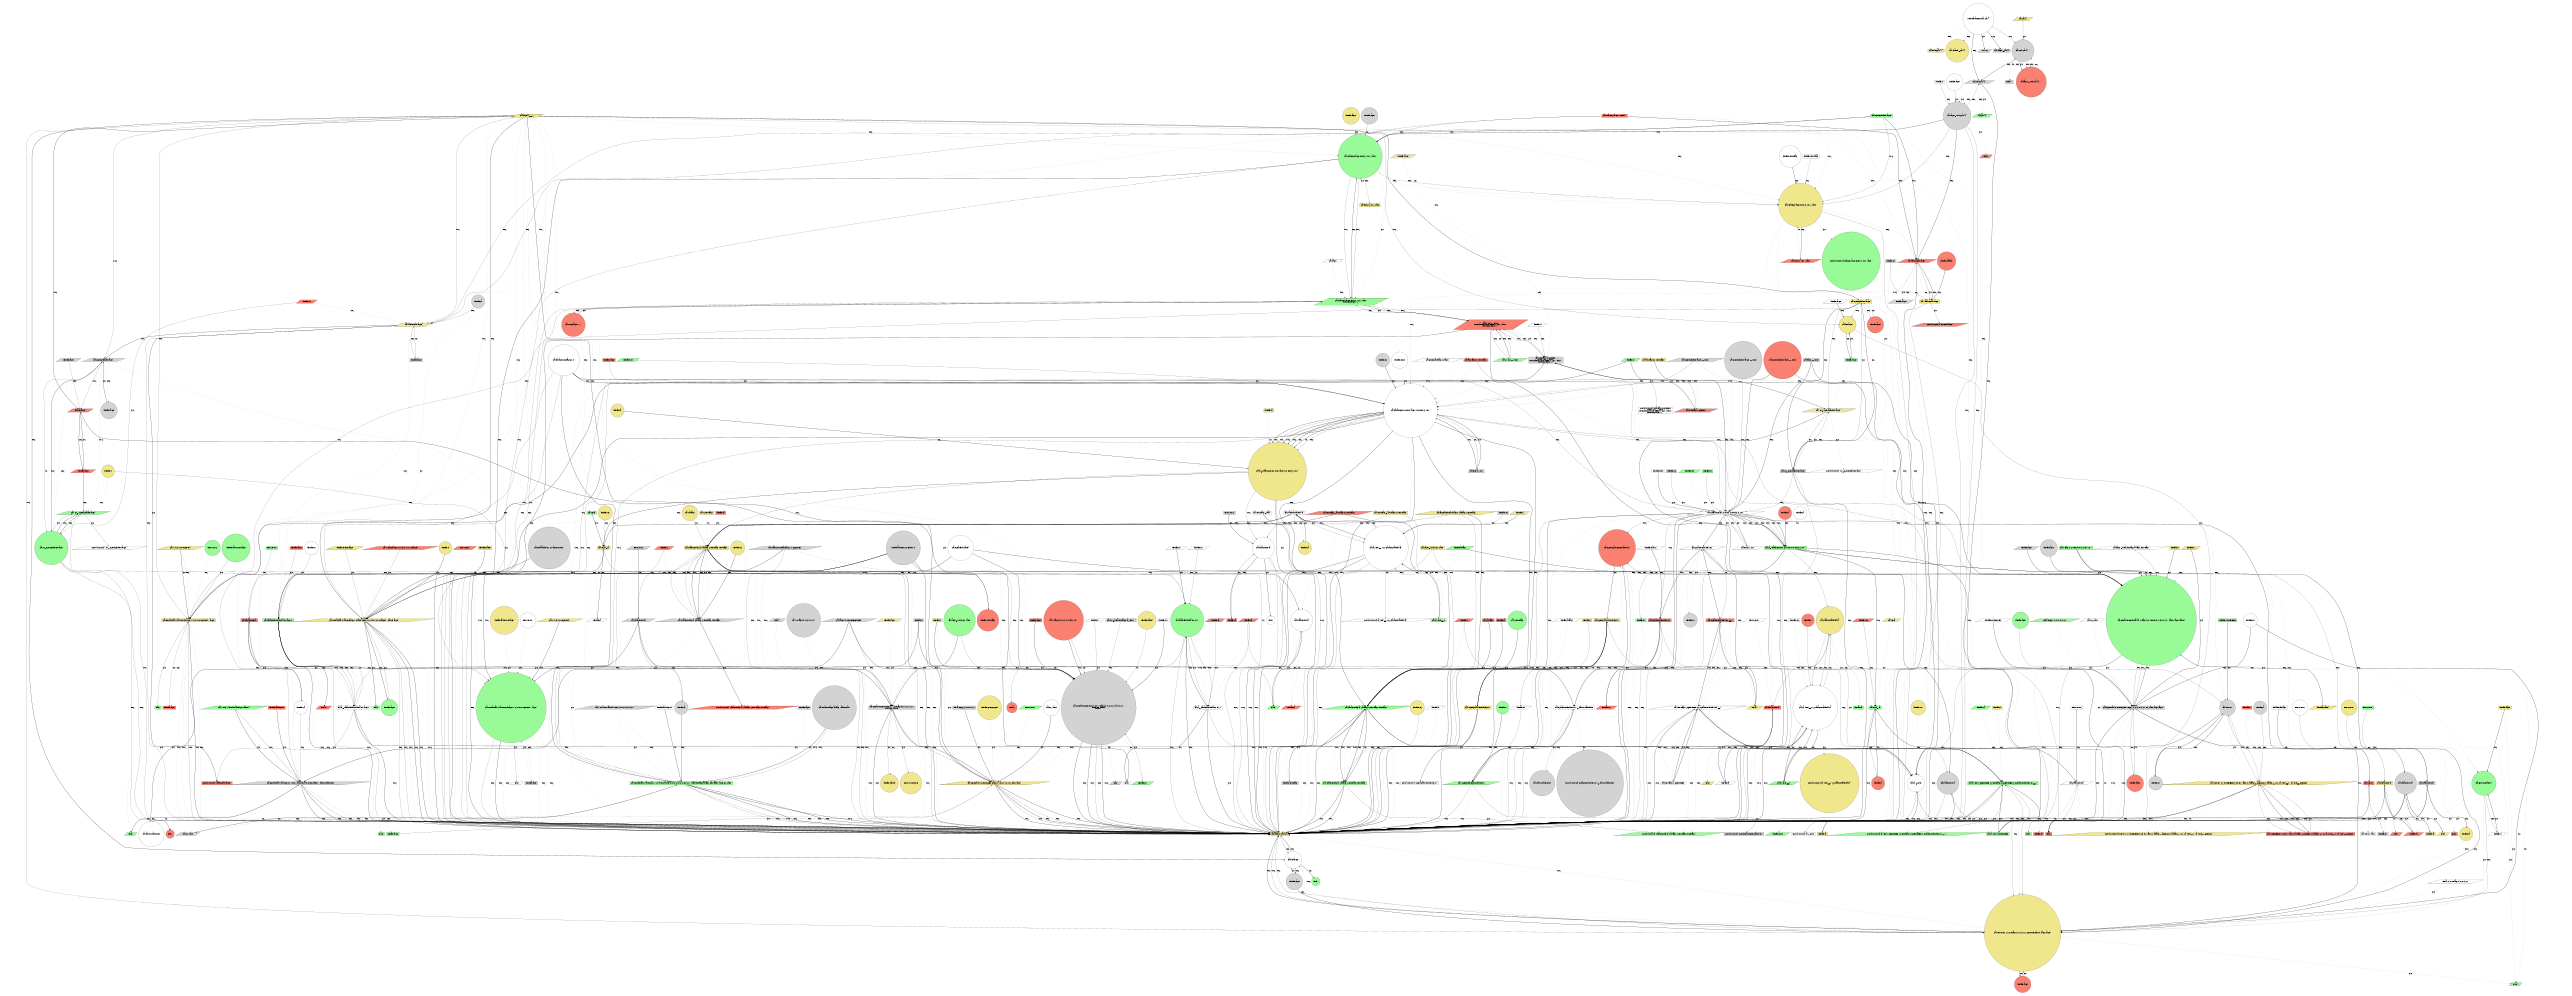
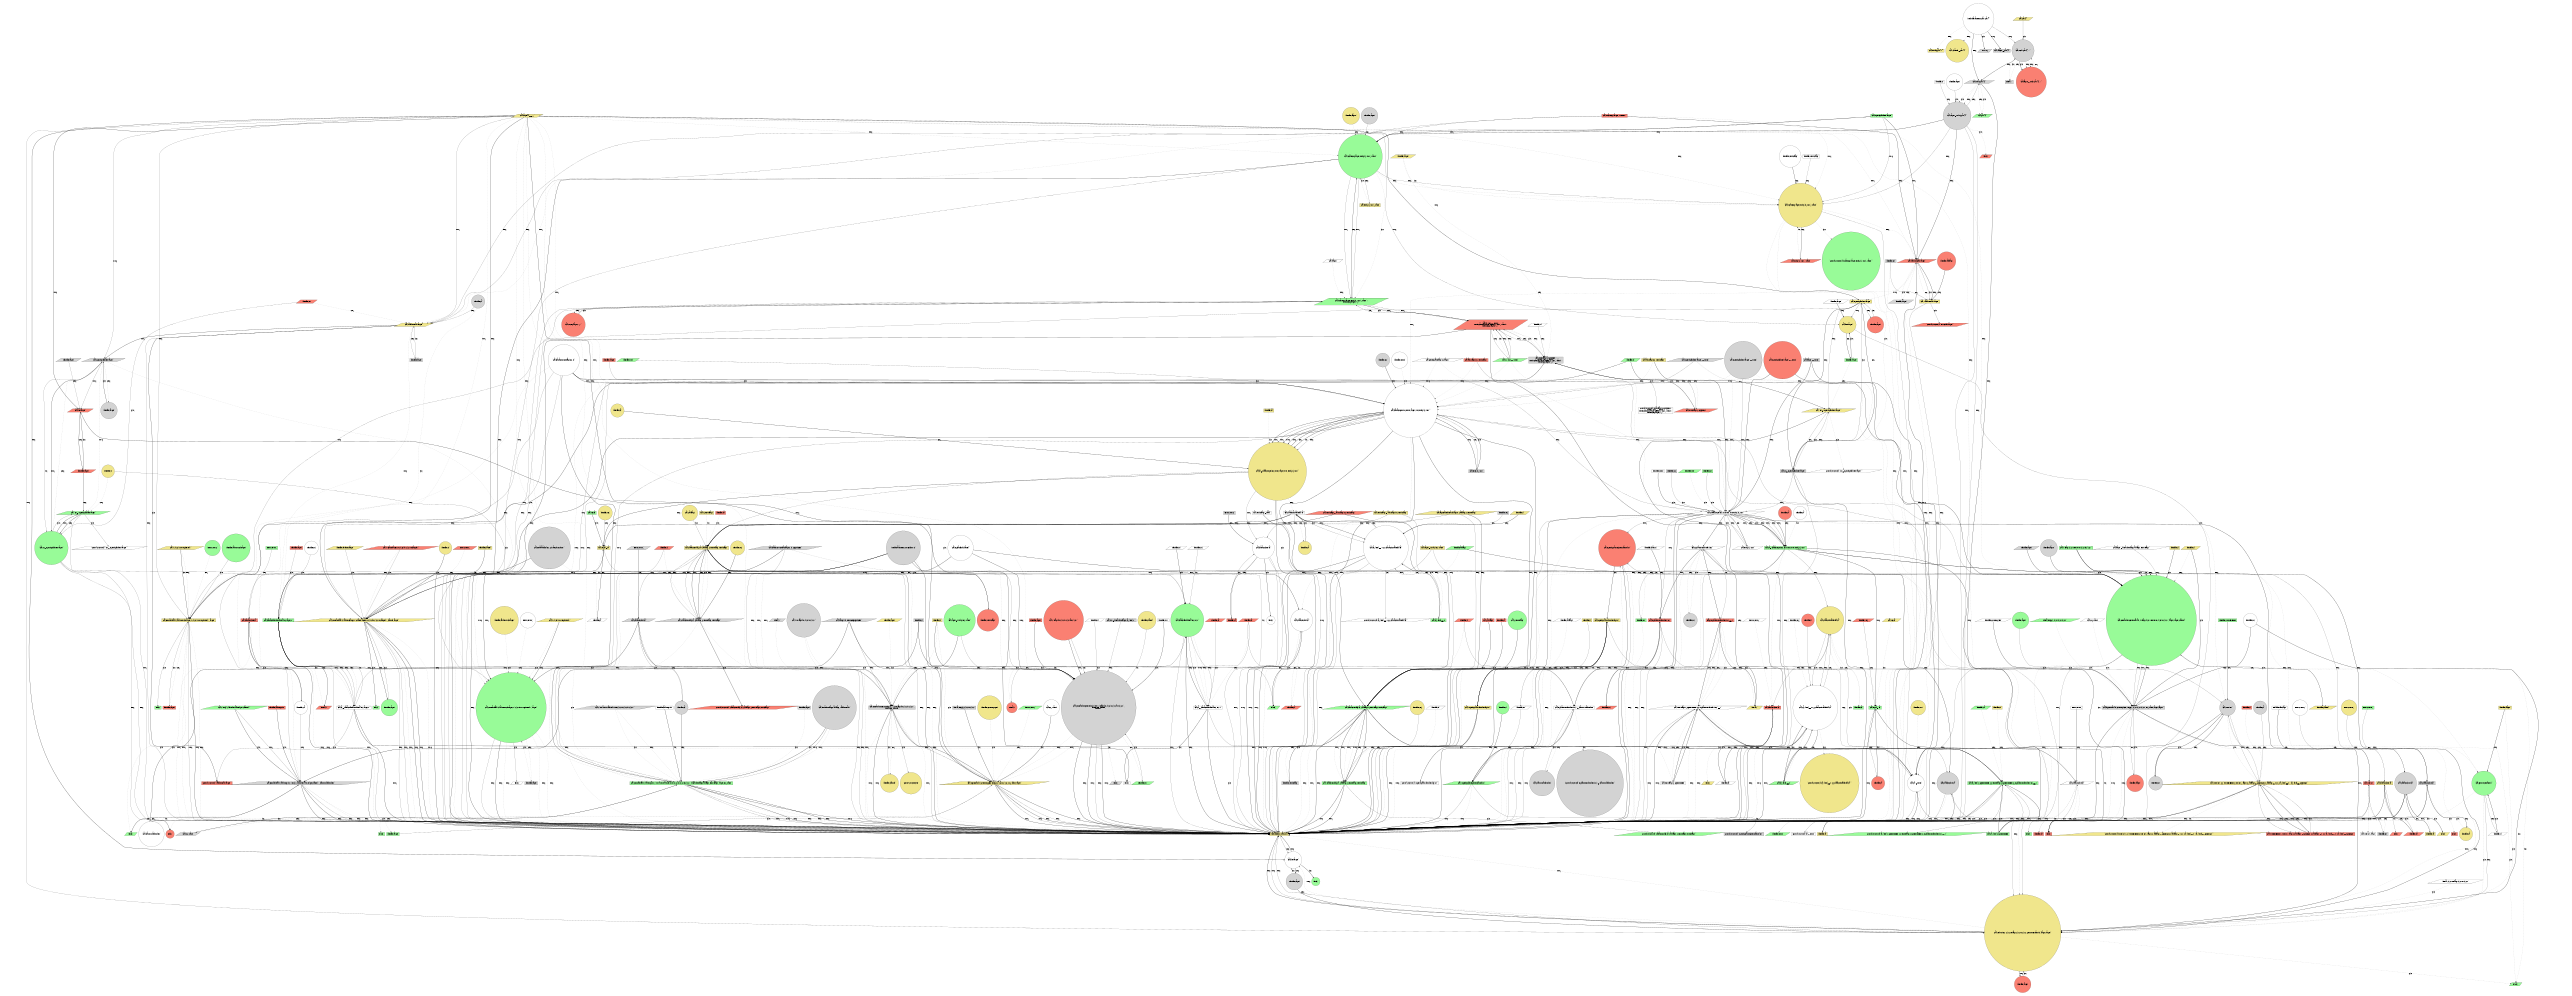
node "(Call,chanacs_source_has_flag(mc, si, CA_ACLVIEW))": label "(Call,chanacs_source_has_flag(mc, si, CA_ACLVIEW))" -> "(Call,chanacs_source_has_flag(mc, si, CA_AUSPEX))"
node "(Call,mychan_num_founders(mc) == 1)": label "(Call,mychan_num_founders(mc) == 1)" -> "(Flags,mychan_num_founders(mc) == 1)"
